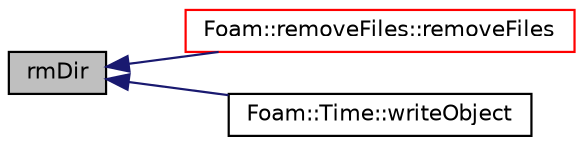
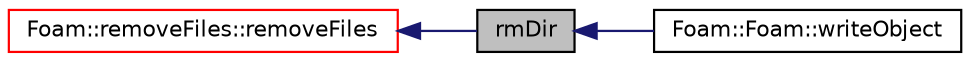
edge "Foam::removeFiles::removeFiles" -> "rmDir": reversed
node "Foam::Time::writeObject": label "Foam::Time::writeObject" -> "Foam::Foam::writeObject"
